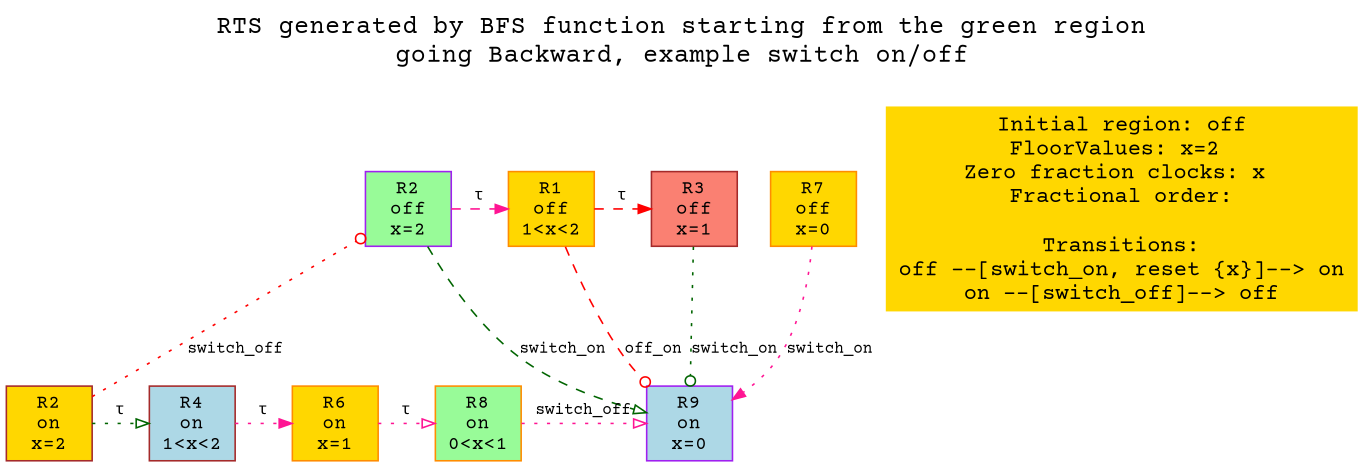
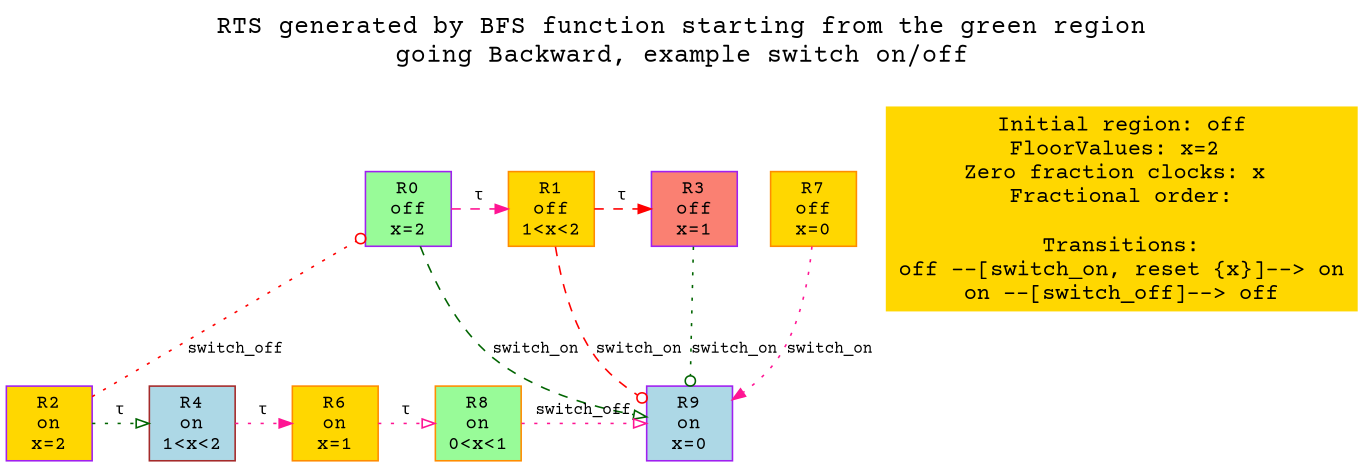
node "R2 off x=2": label "R2 off x=2" -> "R0 off x=2"
node "R3 off x=1": color brown -> purple
edge "R1 off 1<x<2" -> "R9 on x=0": label "off_on" -> "switch_on"
node "R2 on x=2": color brown -> purple
